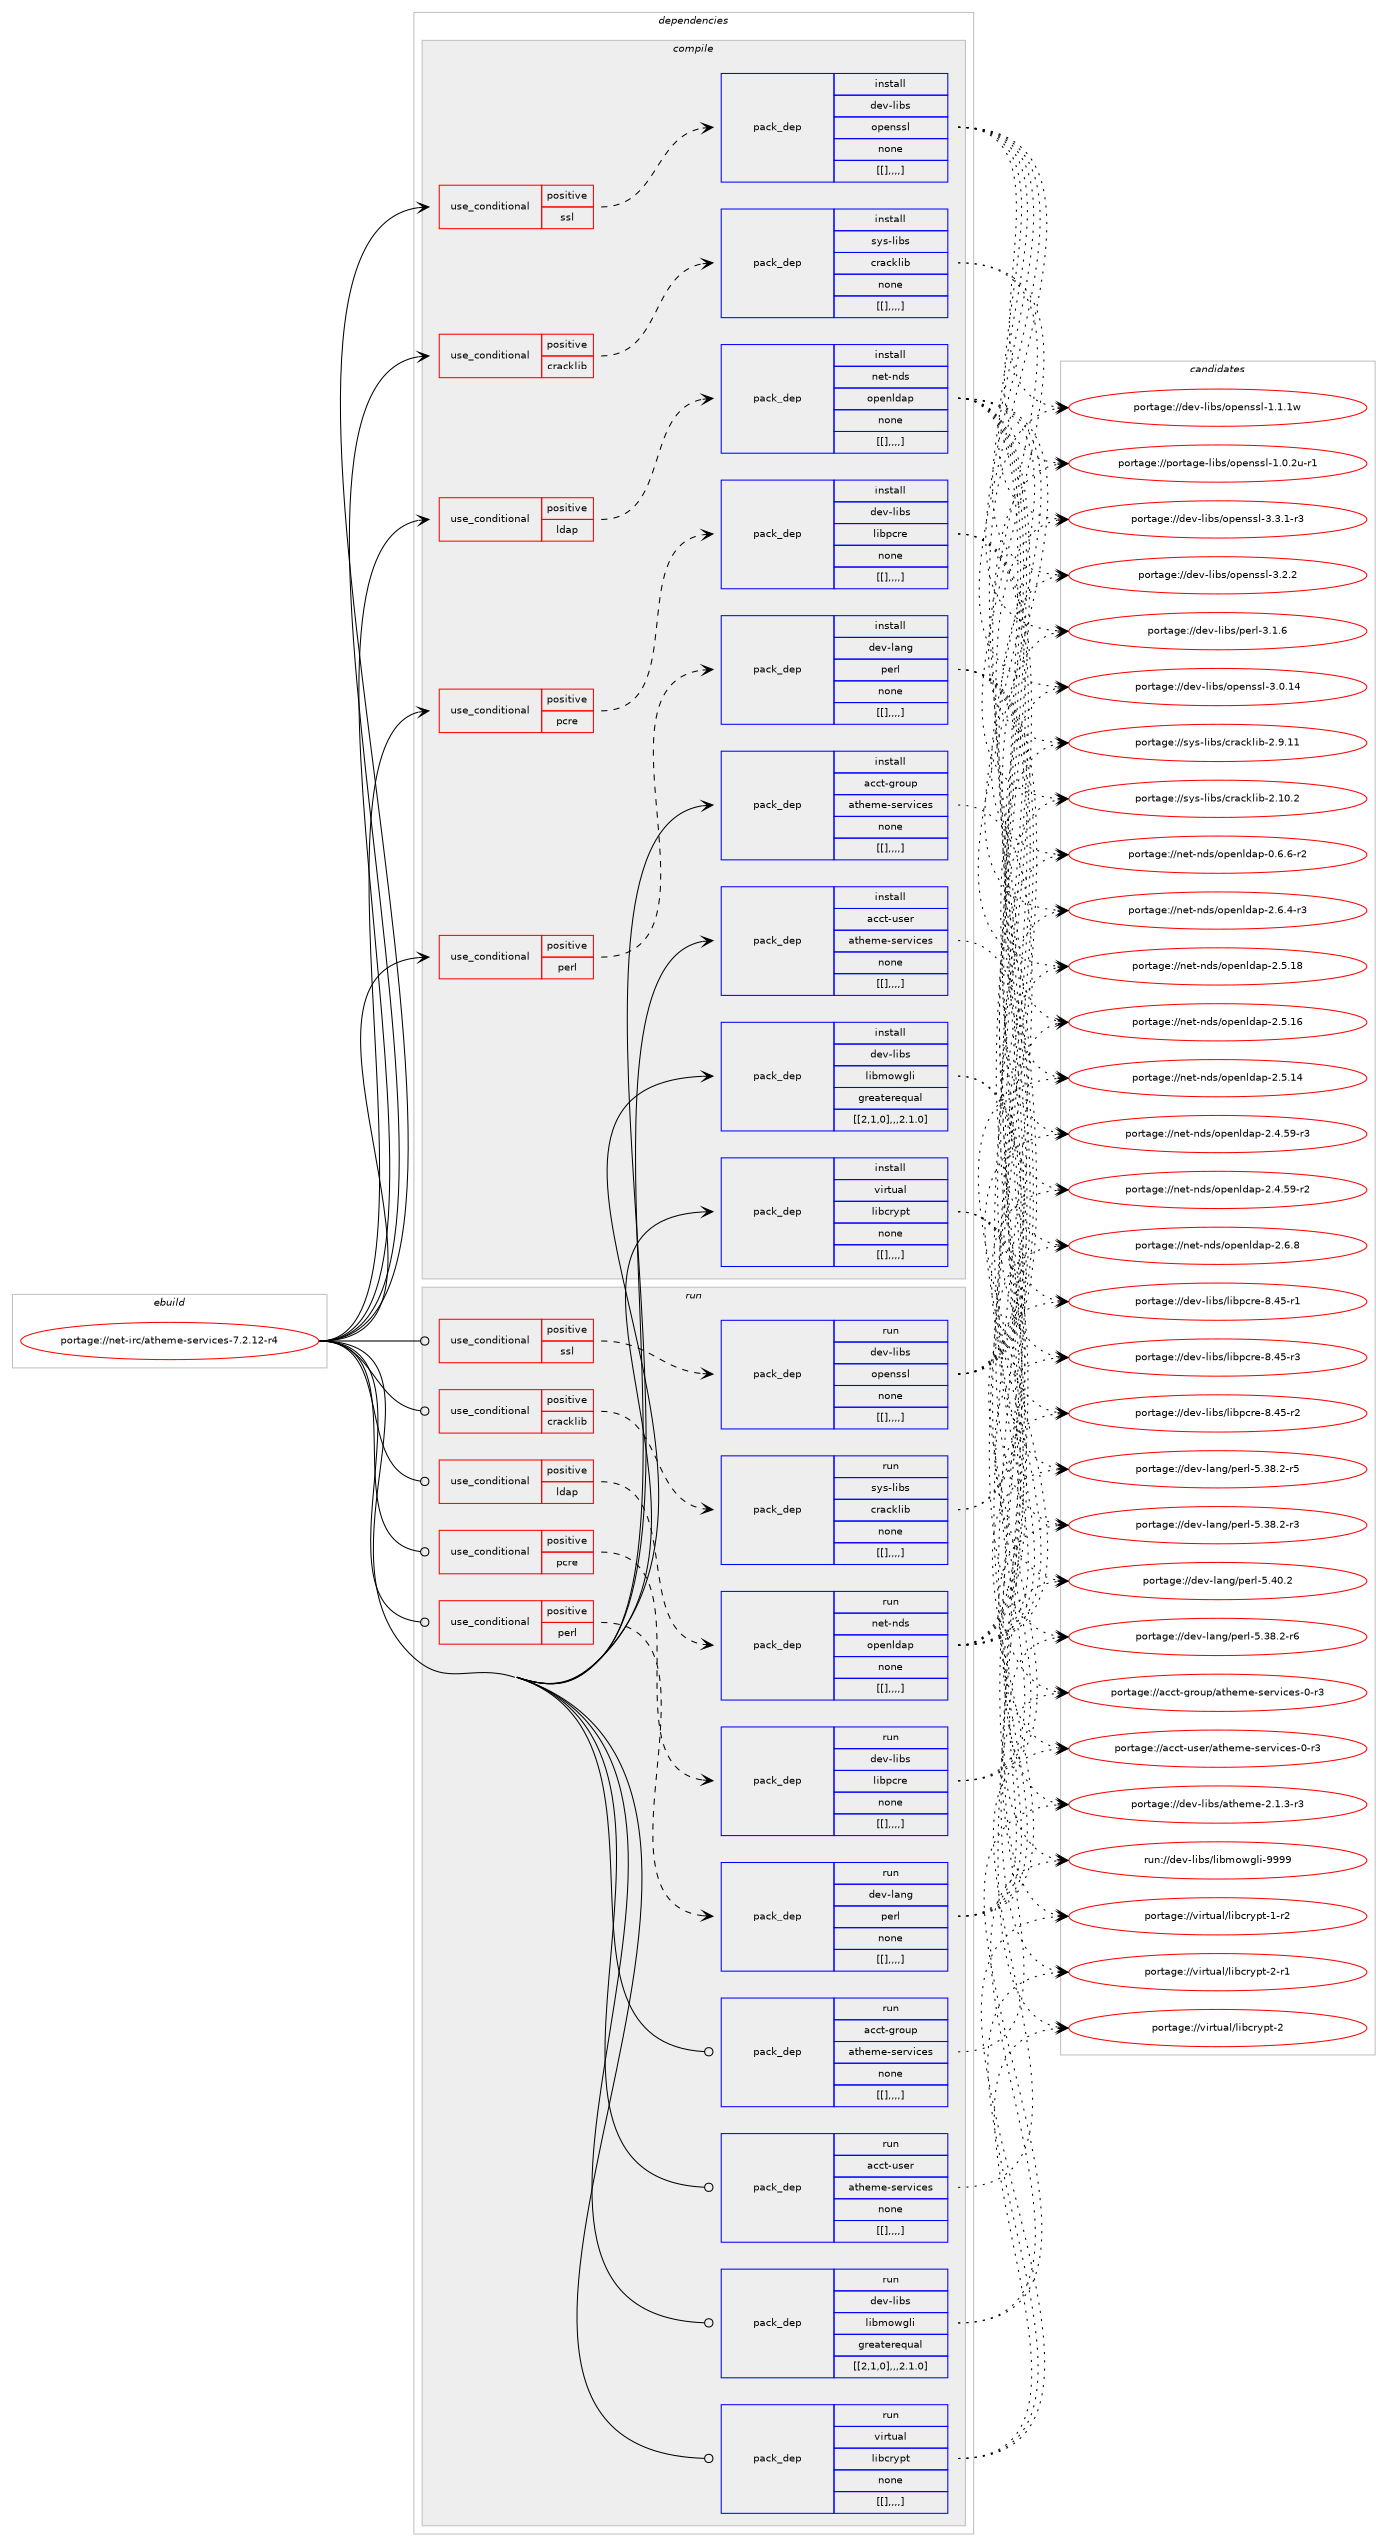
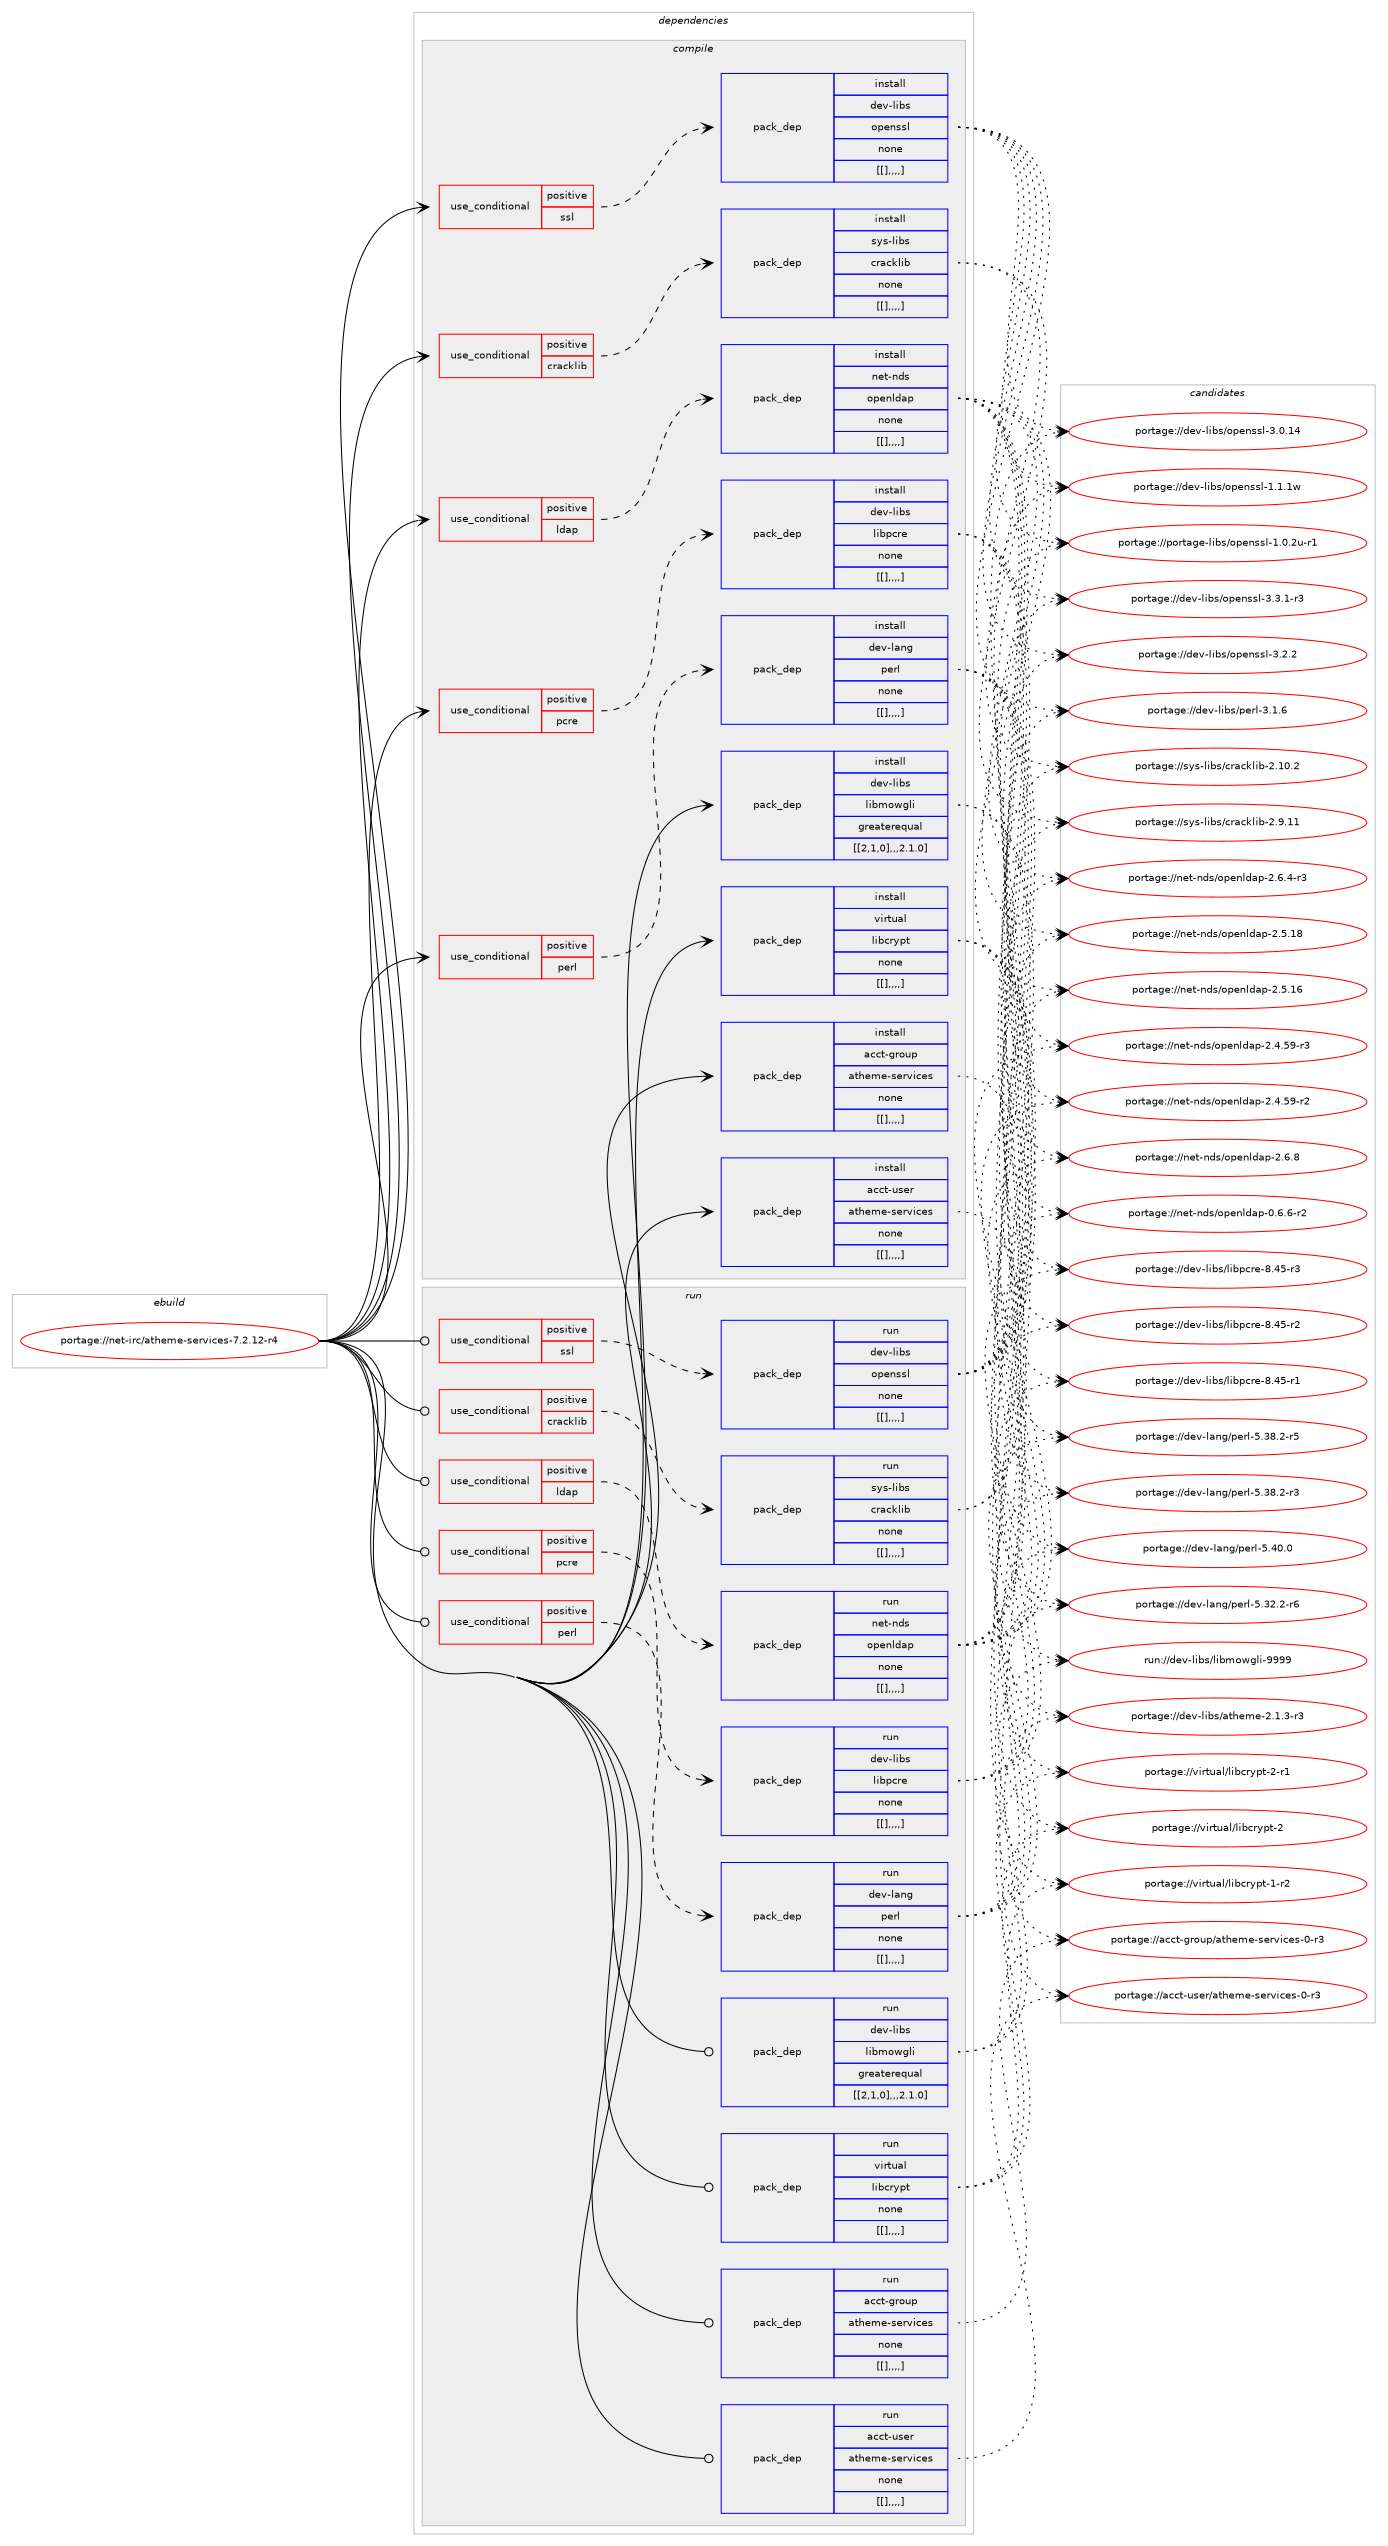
node "portage://net-nds/openldap-2.5.14": removed
node "portage://dev-lang/perl-5.40.2": label "portage://dev-lang/perl-5.40.2" -> "portage://dev-lang/perl-5.40.0"
node "portage://dev-lang/perl-5.38.2-r6": label "portage://dev-lang/perl-5.38.2-r6" -> "portage://dev-lang/perl-5.32.2-r6"
